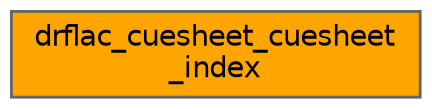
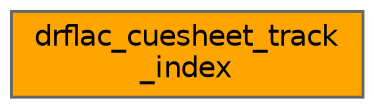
node "drflac_cuesheet_cuesheet _index": label "drflac_cuesheet_cuesheet _index" -> "drflac_cuesheet_track _index"
